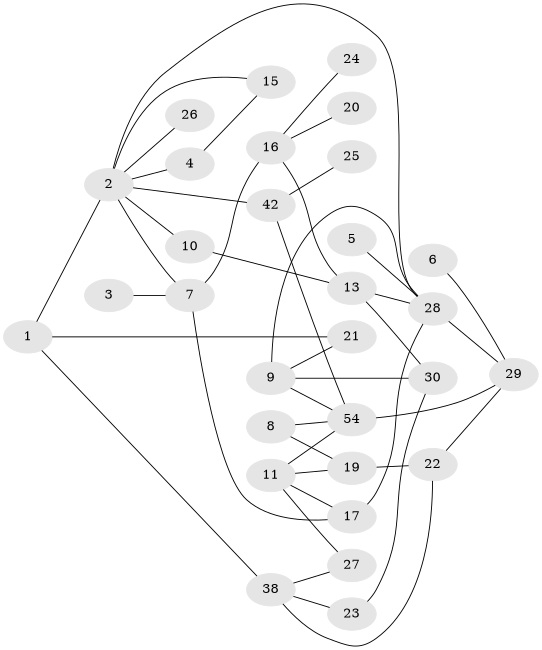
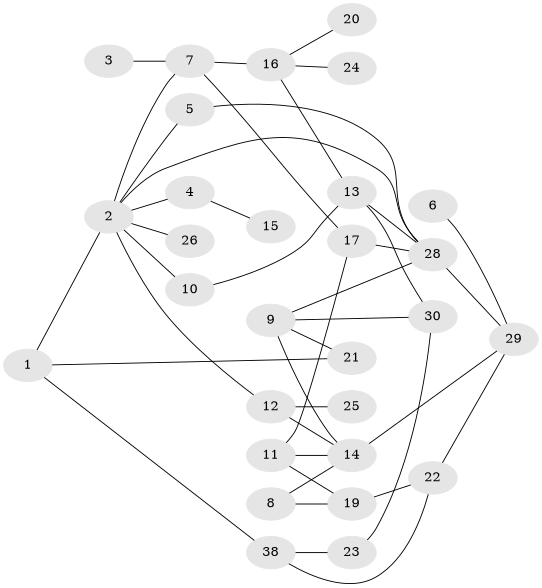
edge "15" -- "2": now "5" -- "2"
node "42": label "42" -> "12"
node "54": label "54" -> "14"
node "27": removed
